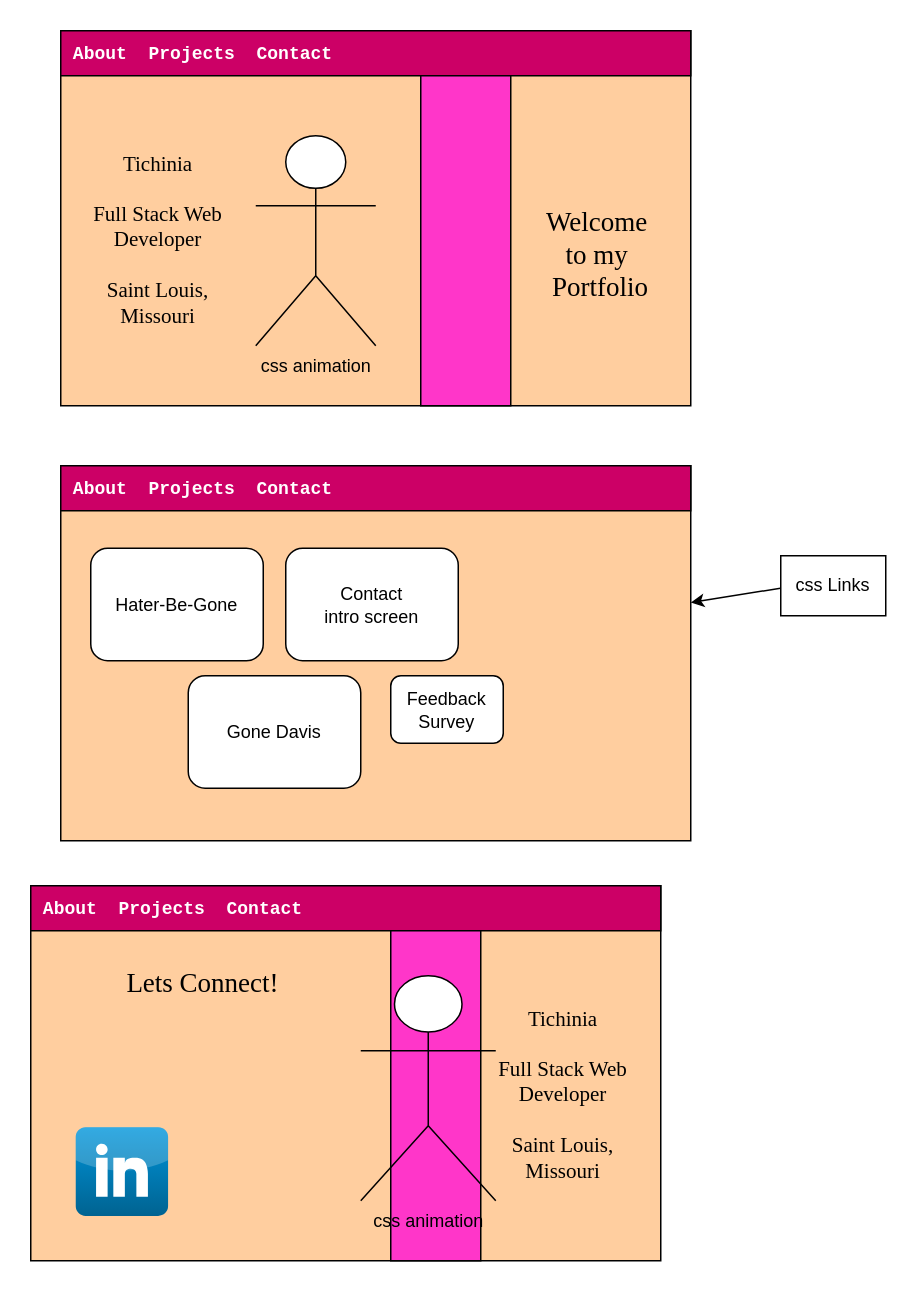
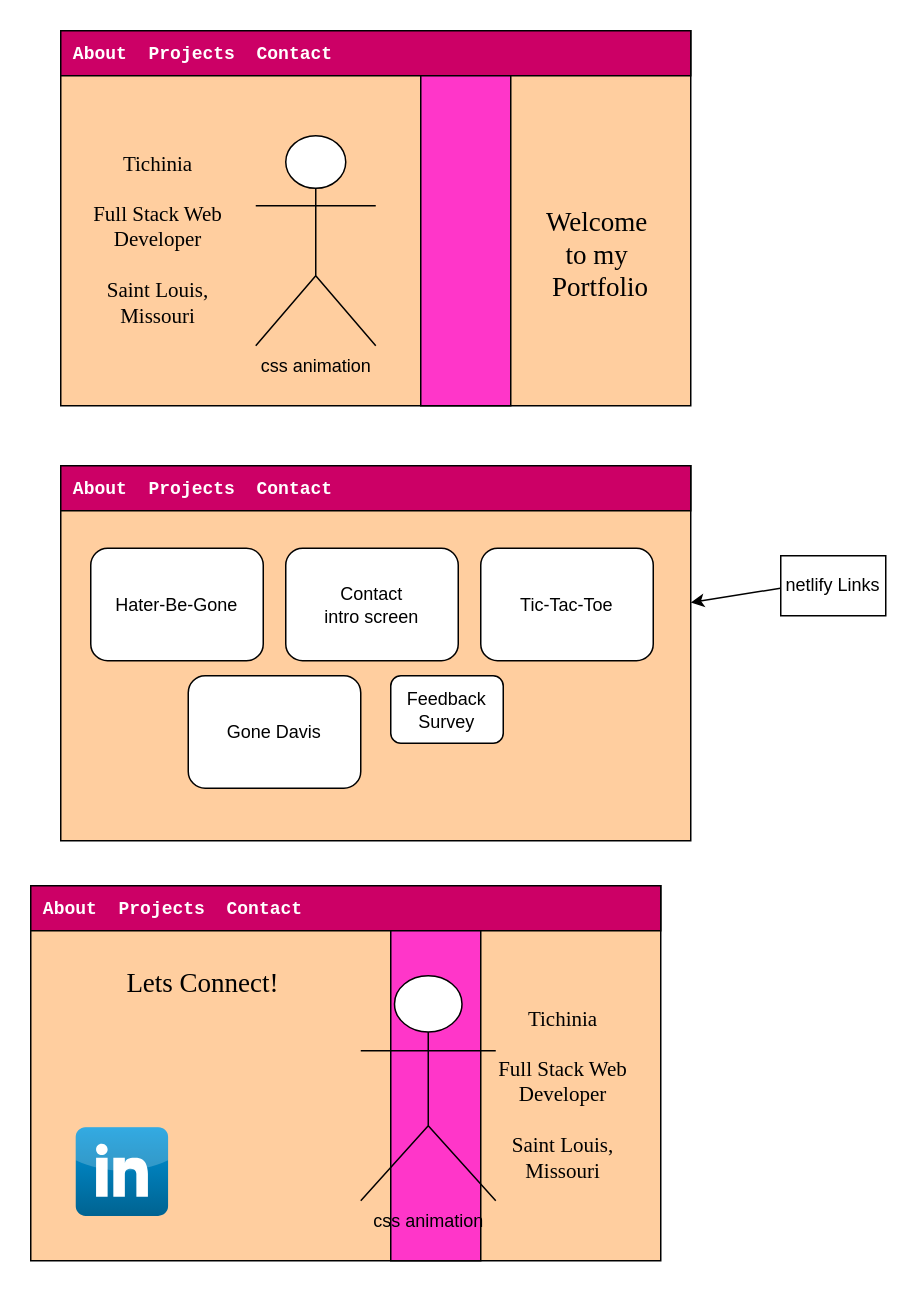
node "css Links": label "css Links" -> "netlify Links"
node "Tic-Tac-Toe": added
